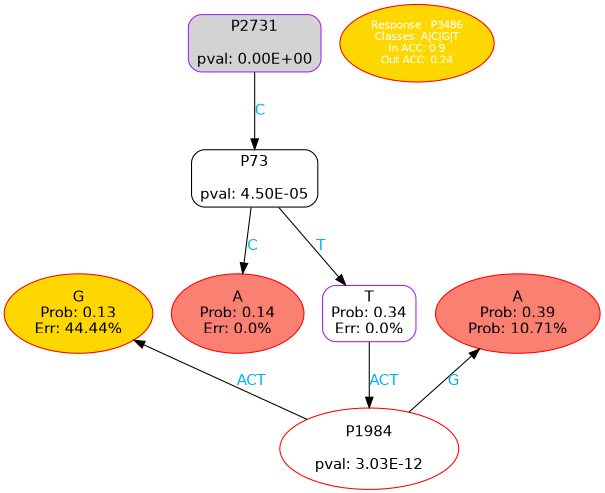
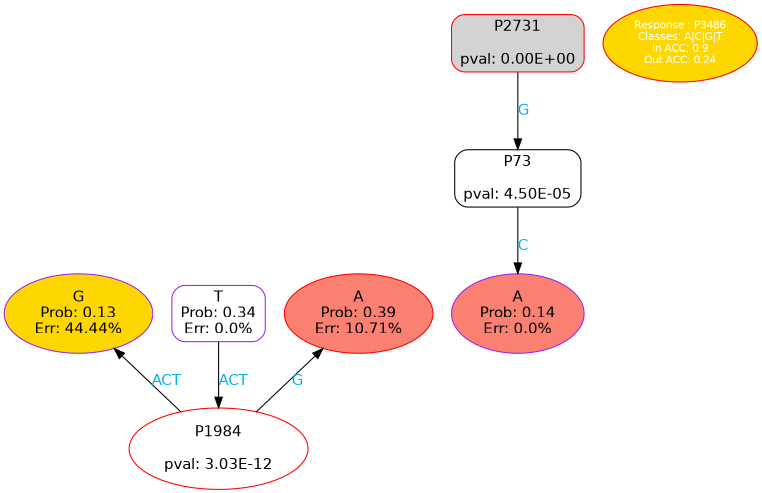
node "P2731 pval: 0.00E+00": color purple -> red
edge "P2731 pval: 0.00E+00" -> "P73 pval: 4.50E-05": label "C" -> "G"
edge "P73 pval: 4.50E-05" -> "T Prob: 0.34 Err: 0.0%": removed, label "T"
node "G Prob: 0.13 Err: 44.44%": color red -> purple
node "A Prob: 0.14 Err: 0.0%": color red -> purple
node "A Prob: 0.39 Prob: 10.71%": label "A Prob: 0.39 Prob: 10.71%" -> "A Prob: 0.39 Err: 10.71%"
